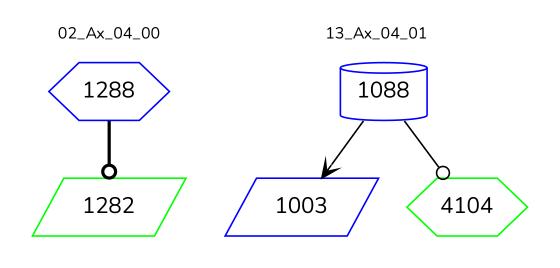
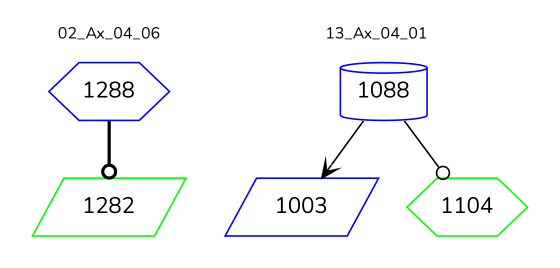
cluster "02_Ax_04_00": label "02_Ax_04_00" -> "02_Ax_04_06"
node "4104": label "4104" -> "1104"
